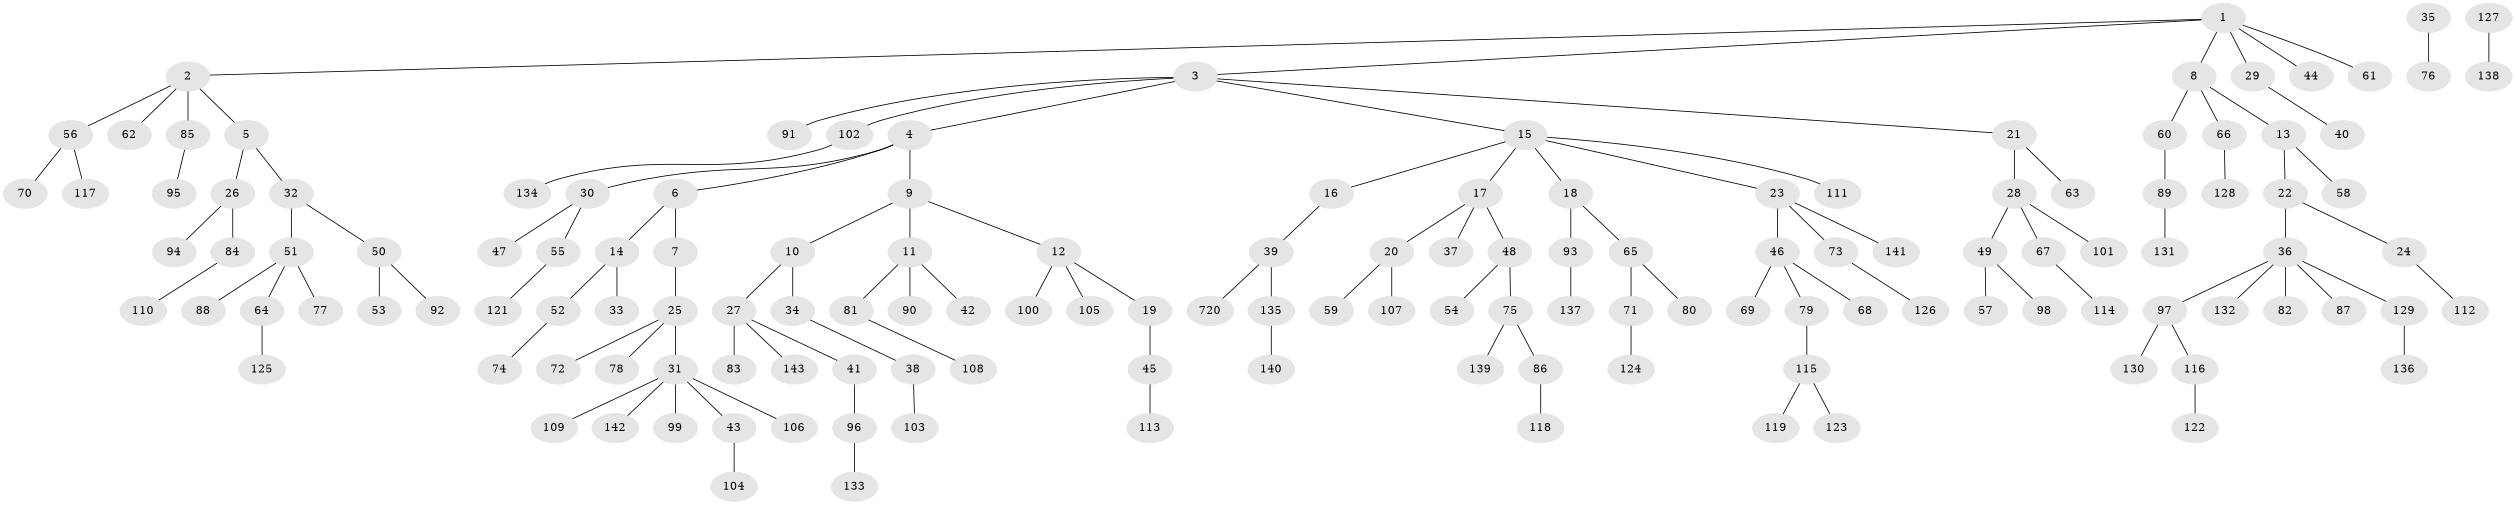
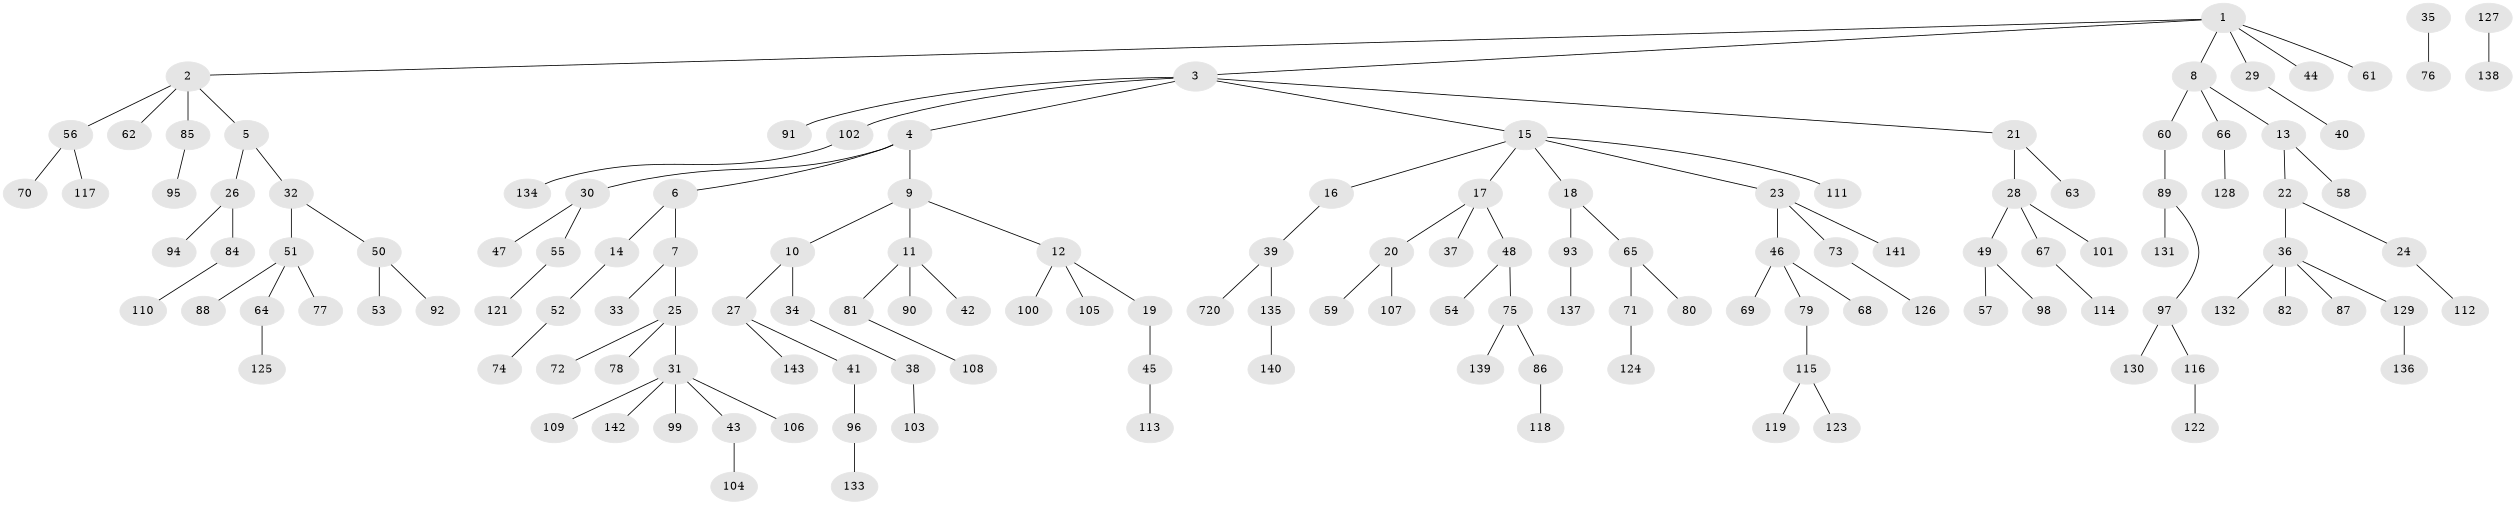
edge "14" -- "33": now "7" -- "33"
edge "36" -- "97": now "89" -- "97"
node "83": removed
